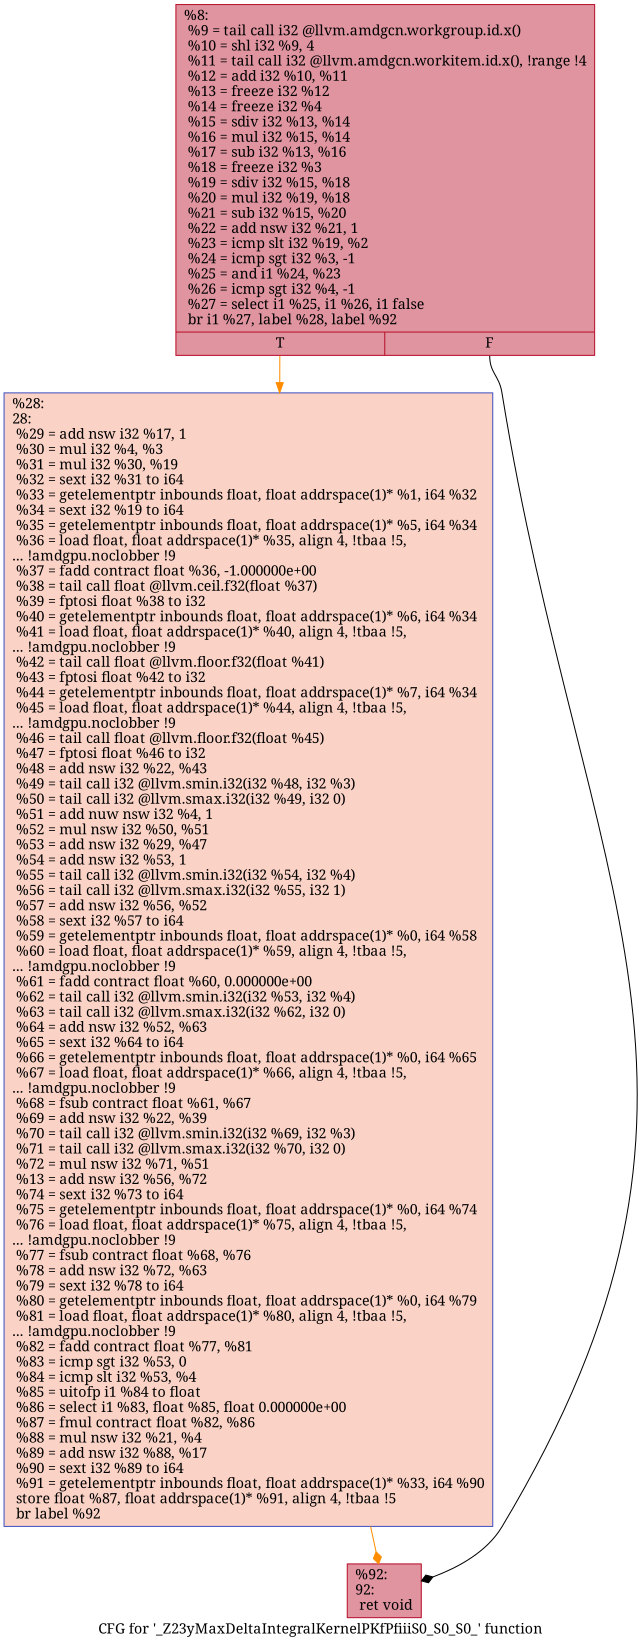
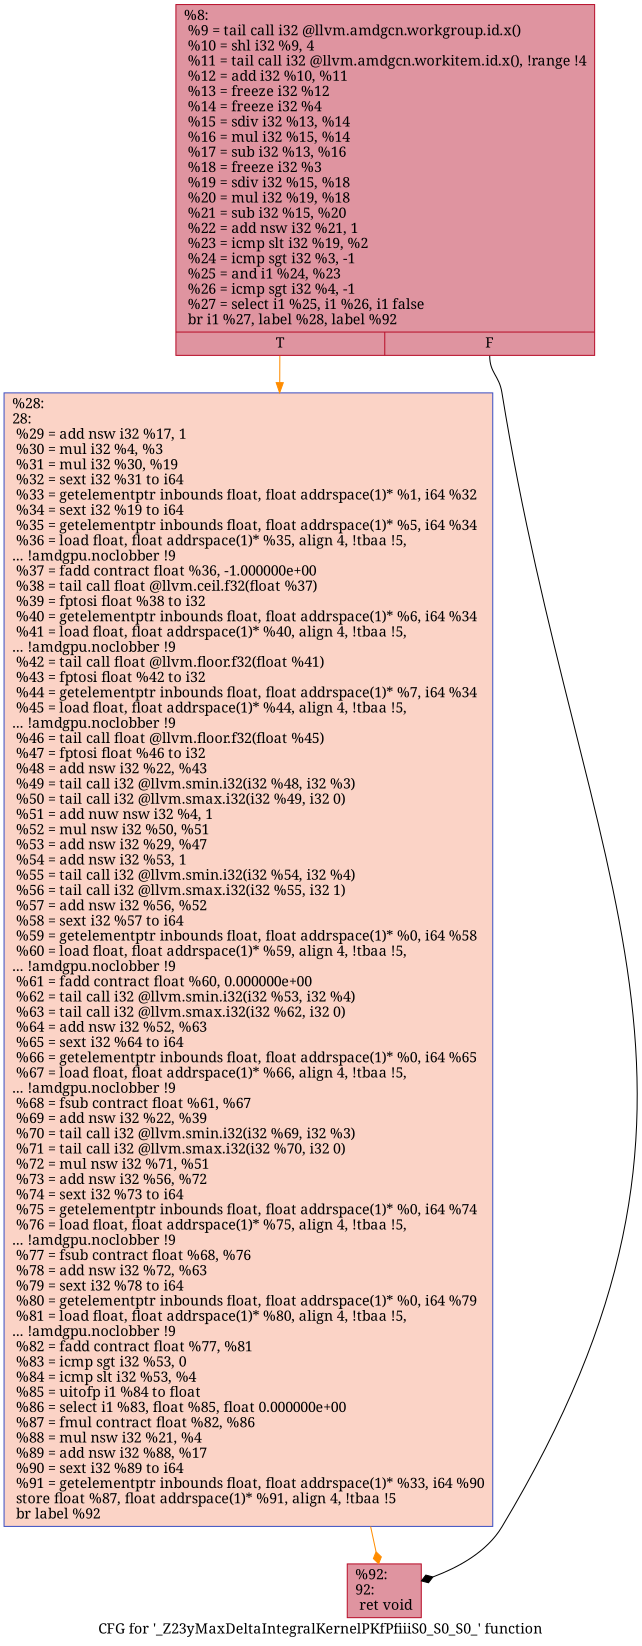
node "%28:": text "%13 = add nsw i32 %56, %72" -> "%73 = add nsw i32 %56, %72"
